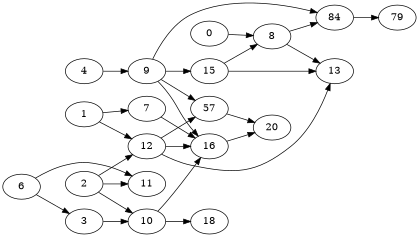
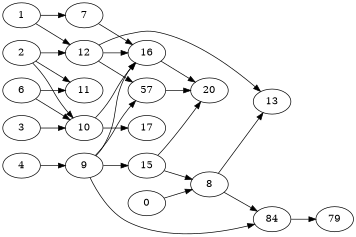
edge "15" -> "13": now "15" -> "20"
edge "6" -> "3": now "6" -> "10"
node "18": label "18" -> "17"
